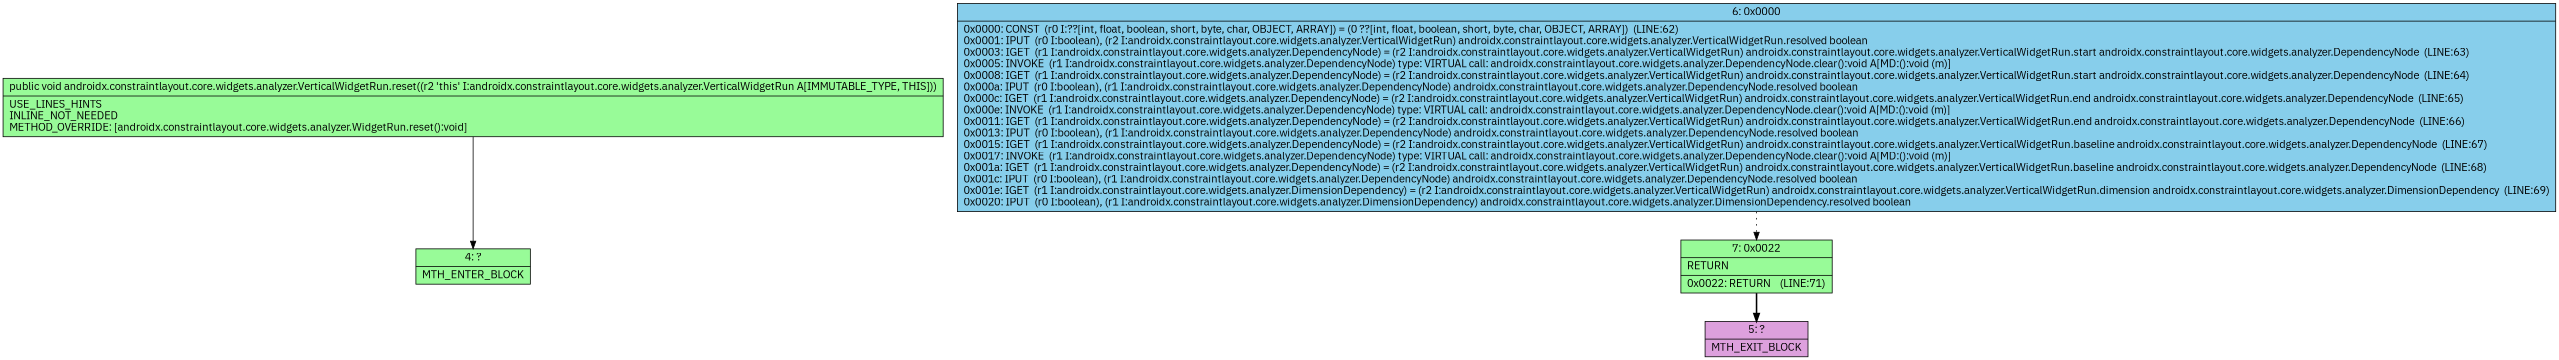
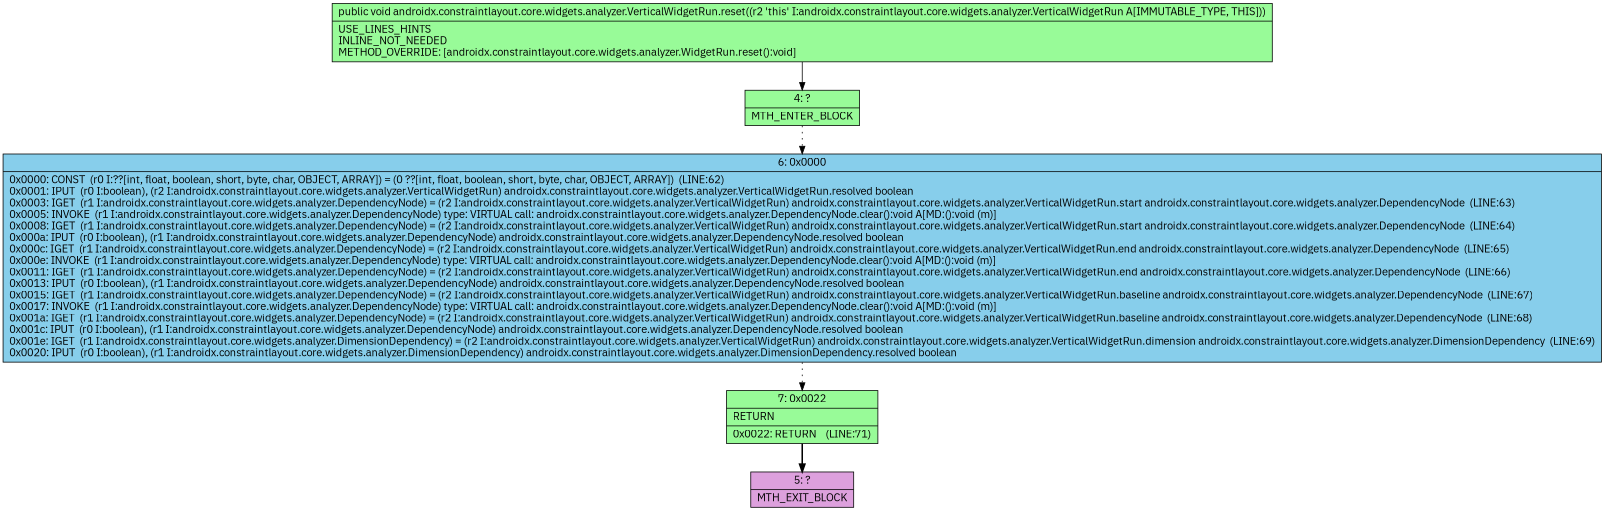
edge "4: ?" -> "6: 0x0000": added
